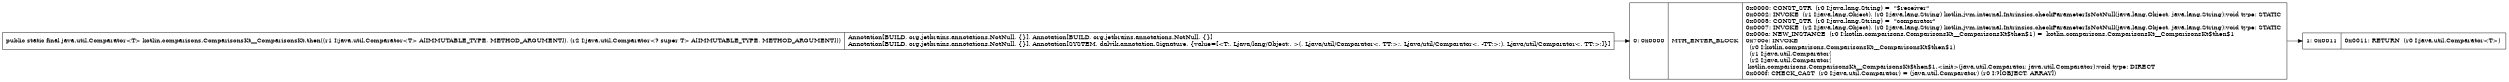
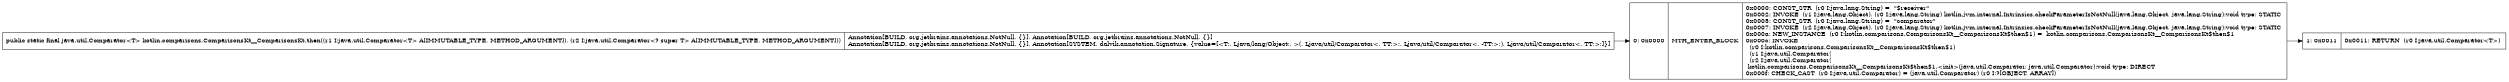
node "0: 0x0000": text "0x700c: INVOKE" -> "0x000c: INVOKE"
